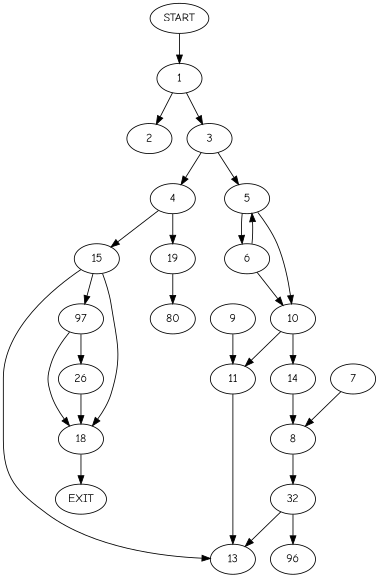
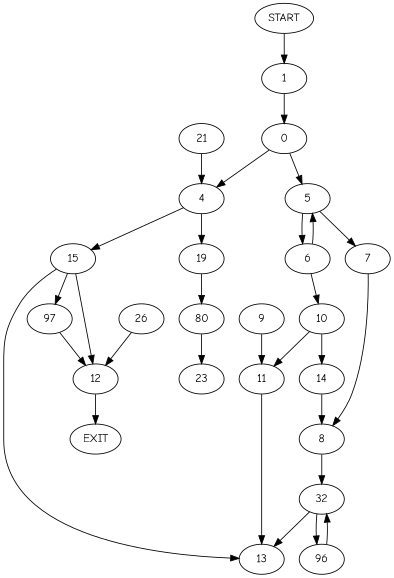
node "2": removed
node "21": added
node "3": label "3" -> "0"
edge "5" -> "10": now "5" -> "7"
edge "97" -> "26": removed
node "23": added
node "18": label "18" -> "12"
edge "96" -> "32": added
